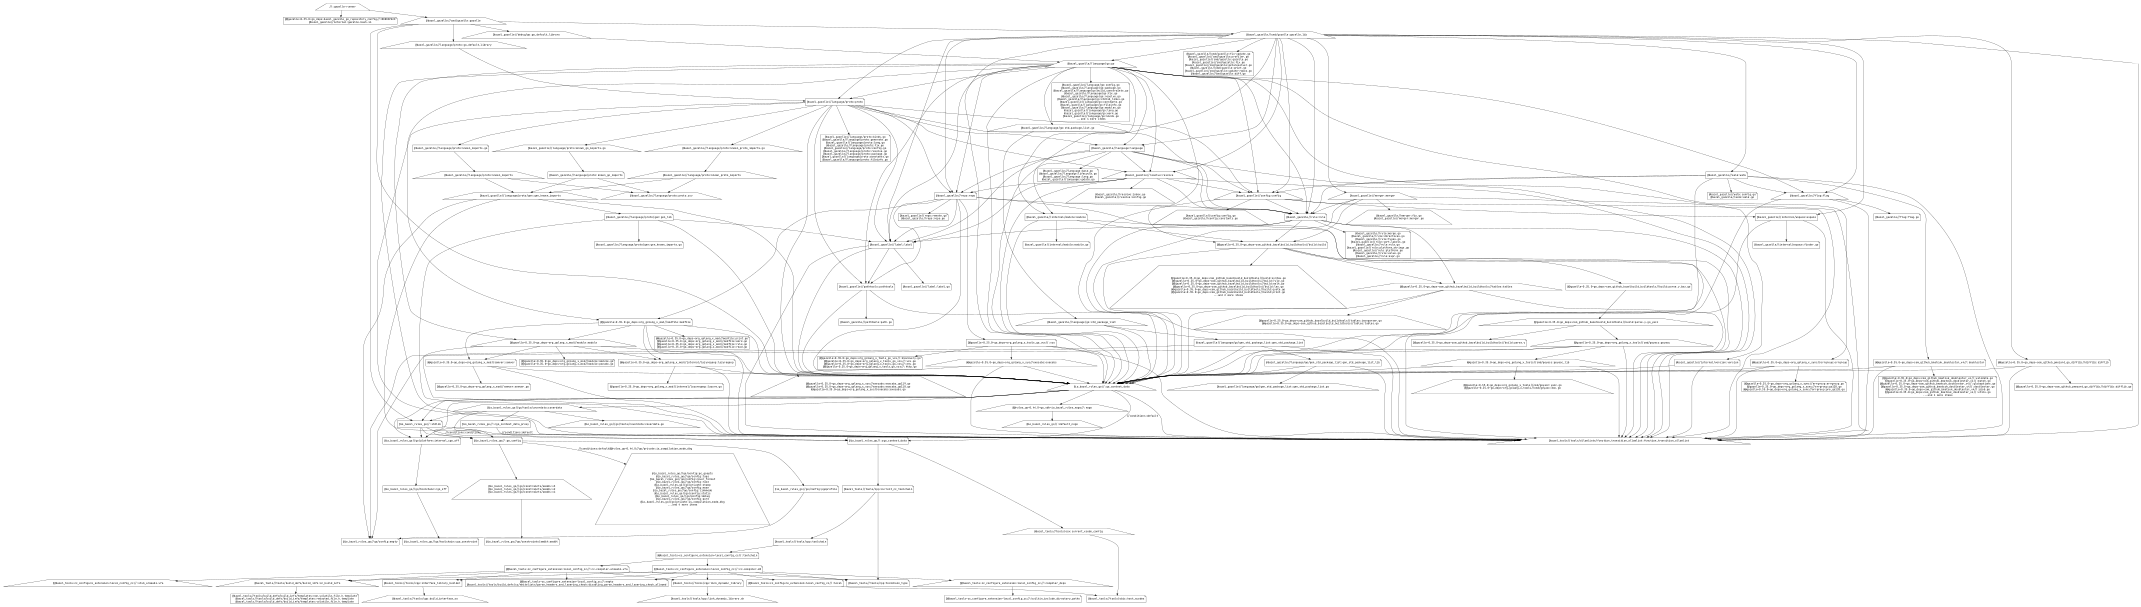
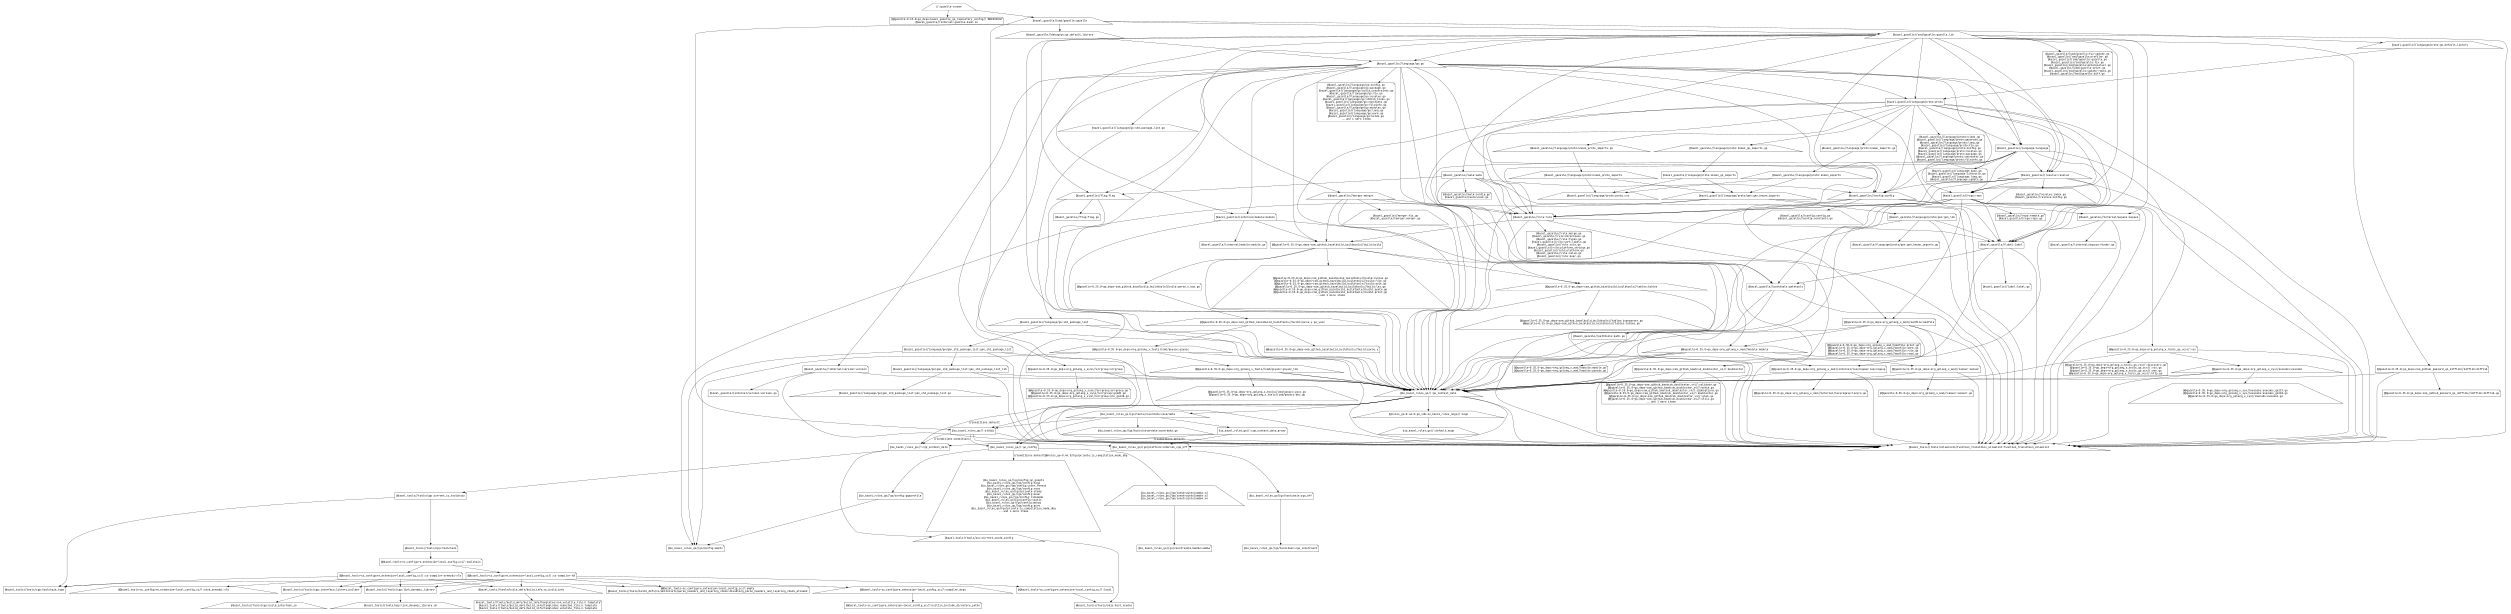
edge "@bazel_gazelle//rule:rule" -> "@io_bazel_rules_go//:go_context_data": now "@bazel_gazelle//pathtools:path.go" -> "@io_bazel_rules_go//:go_context_data"
node "@bazel_gazelle//internal/version:version.go": added
